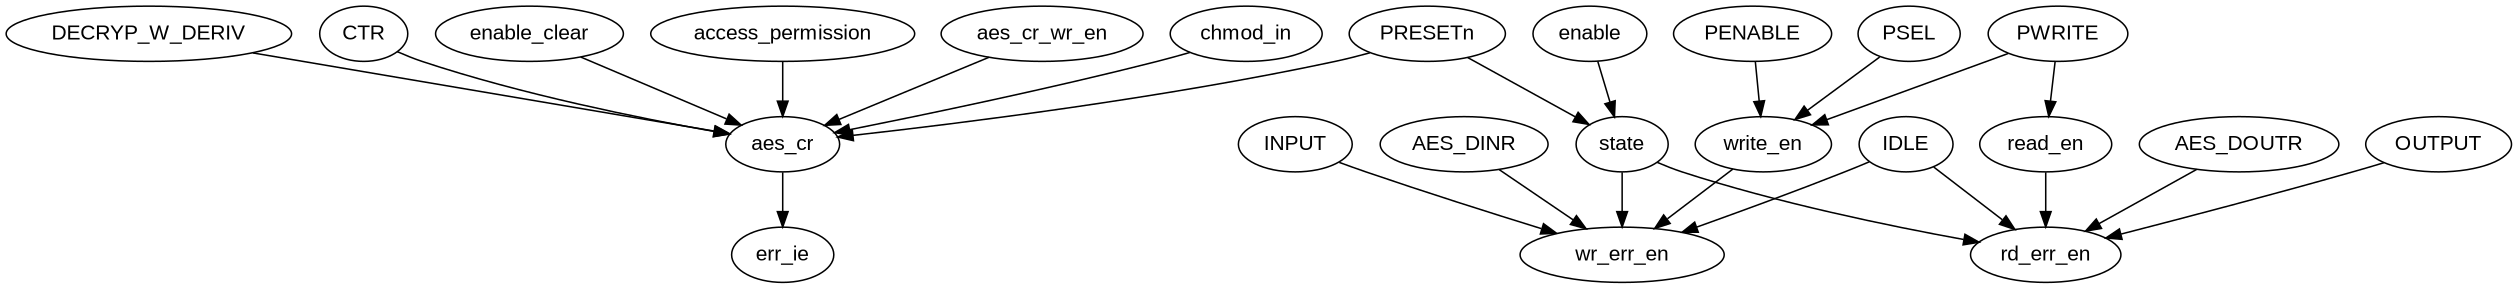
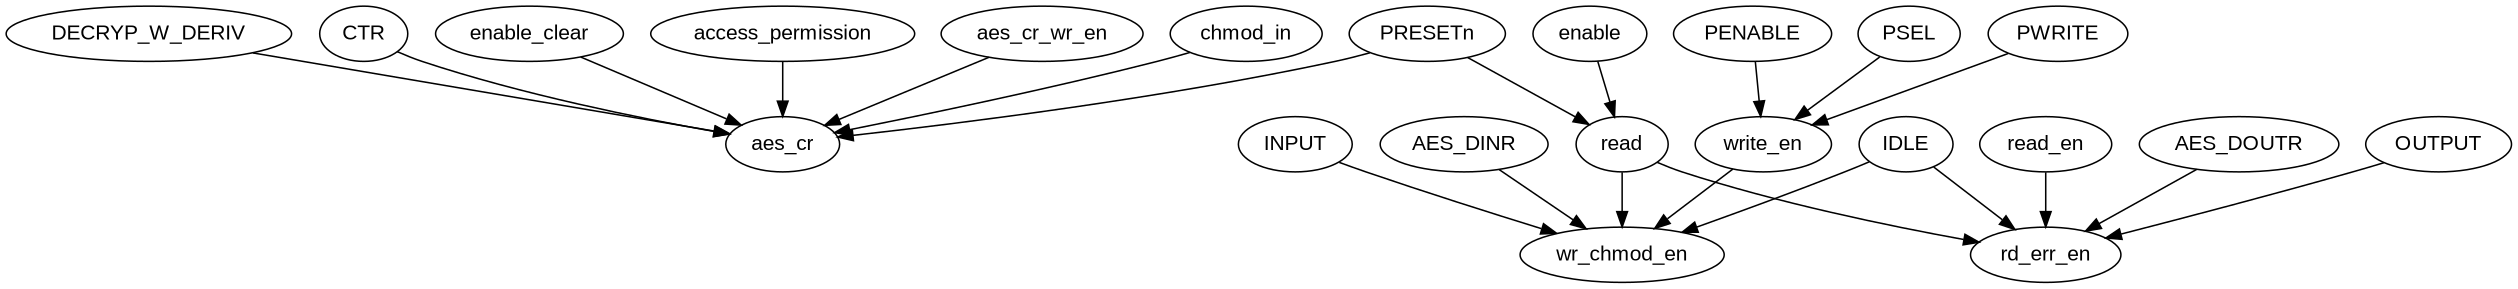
edge "PWRITE" -> "read_en": removed
node "state": label "state" -> "read"
node "err_ie": removed
node "wr_err_en": label "wr_err_en" -> "wr_chmod_en"
